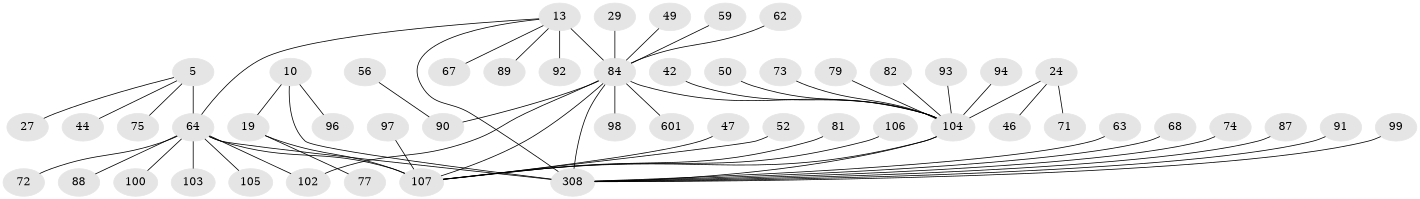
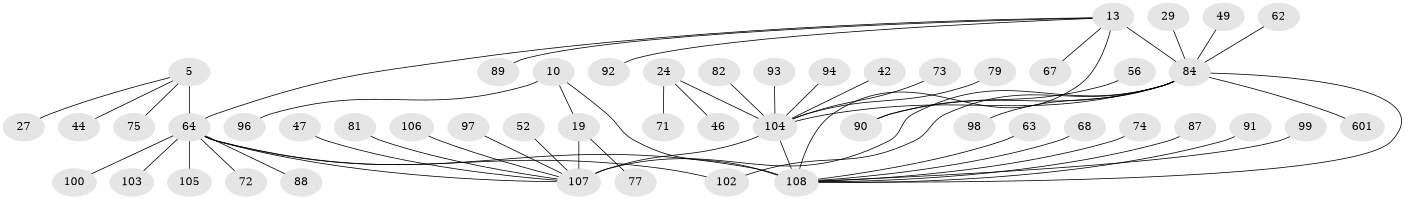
node "59": removed
node "50": removed
node "308": label "308" -> "108"
